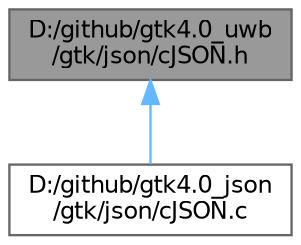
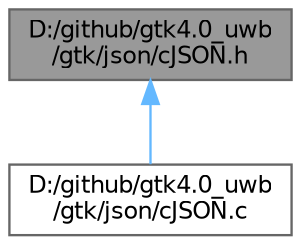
node "D:/github/gtk4.0_json /gtk/json/cJSON.c": label "D:/github/gtk4.0_json /gtk/json/cJSON.c" -> "D:/github/gtk4.0_uwb /gtk/json/cJSON.c"
